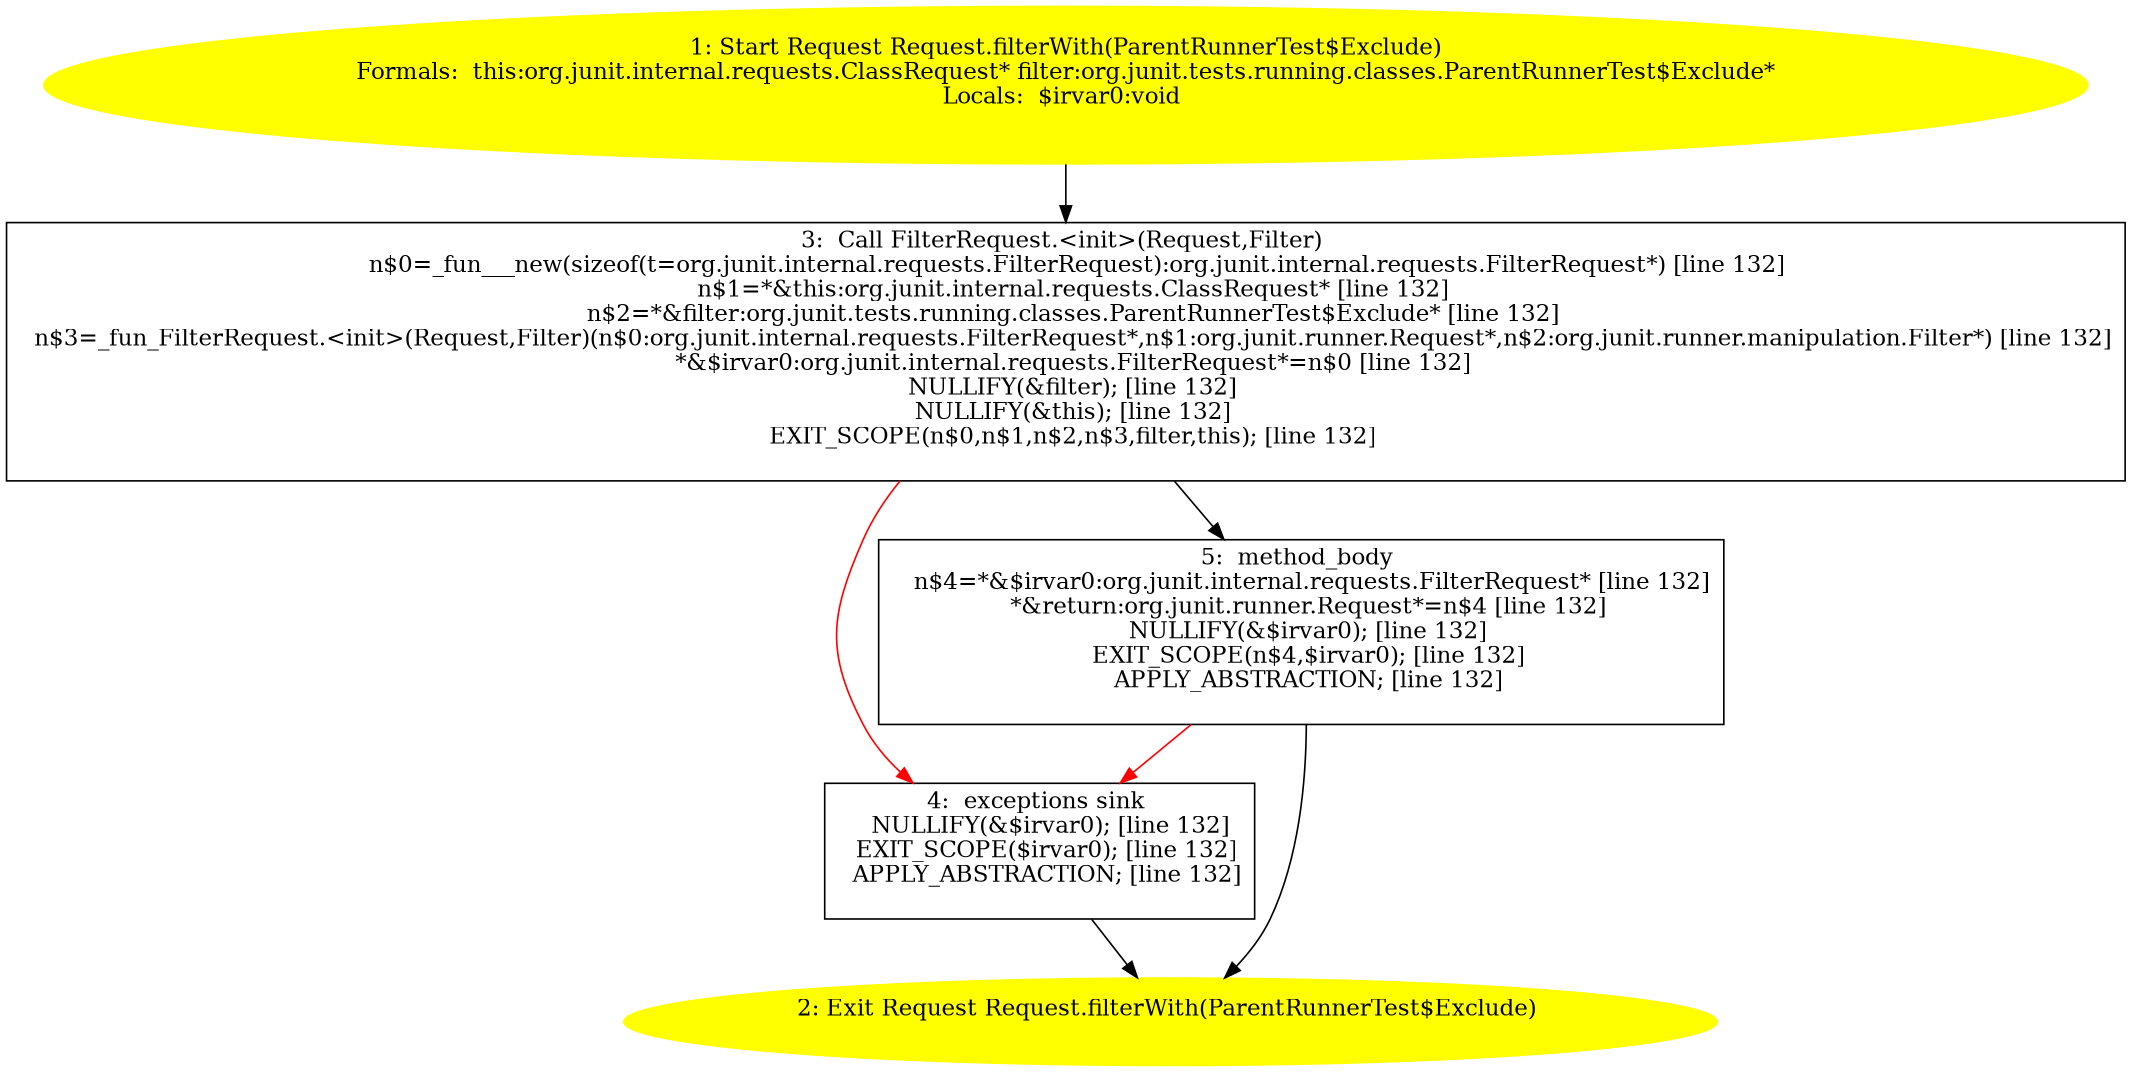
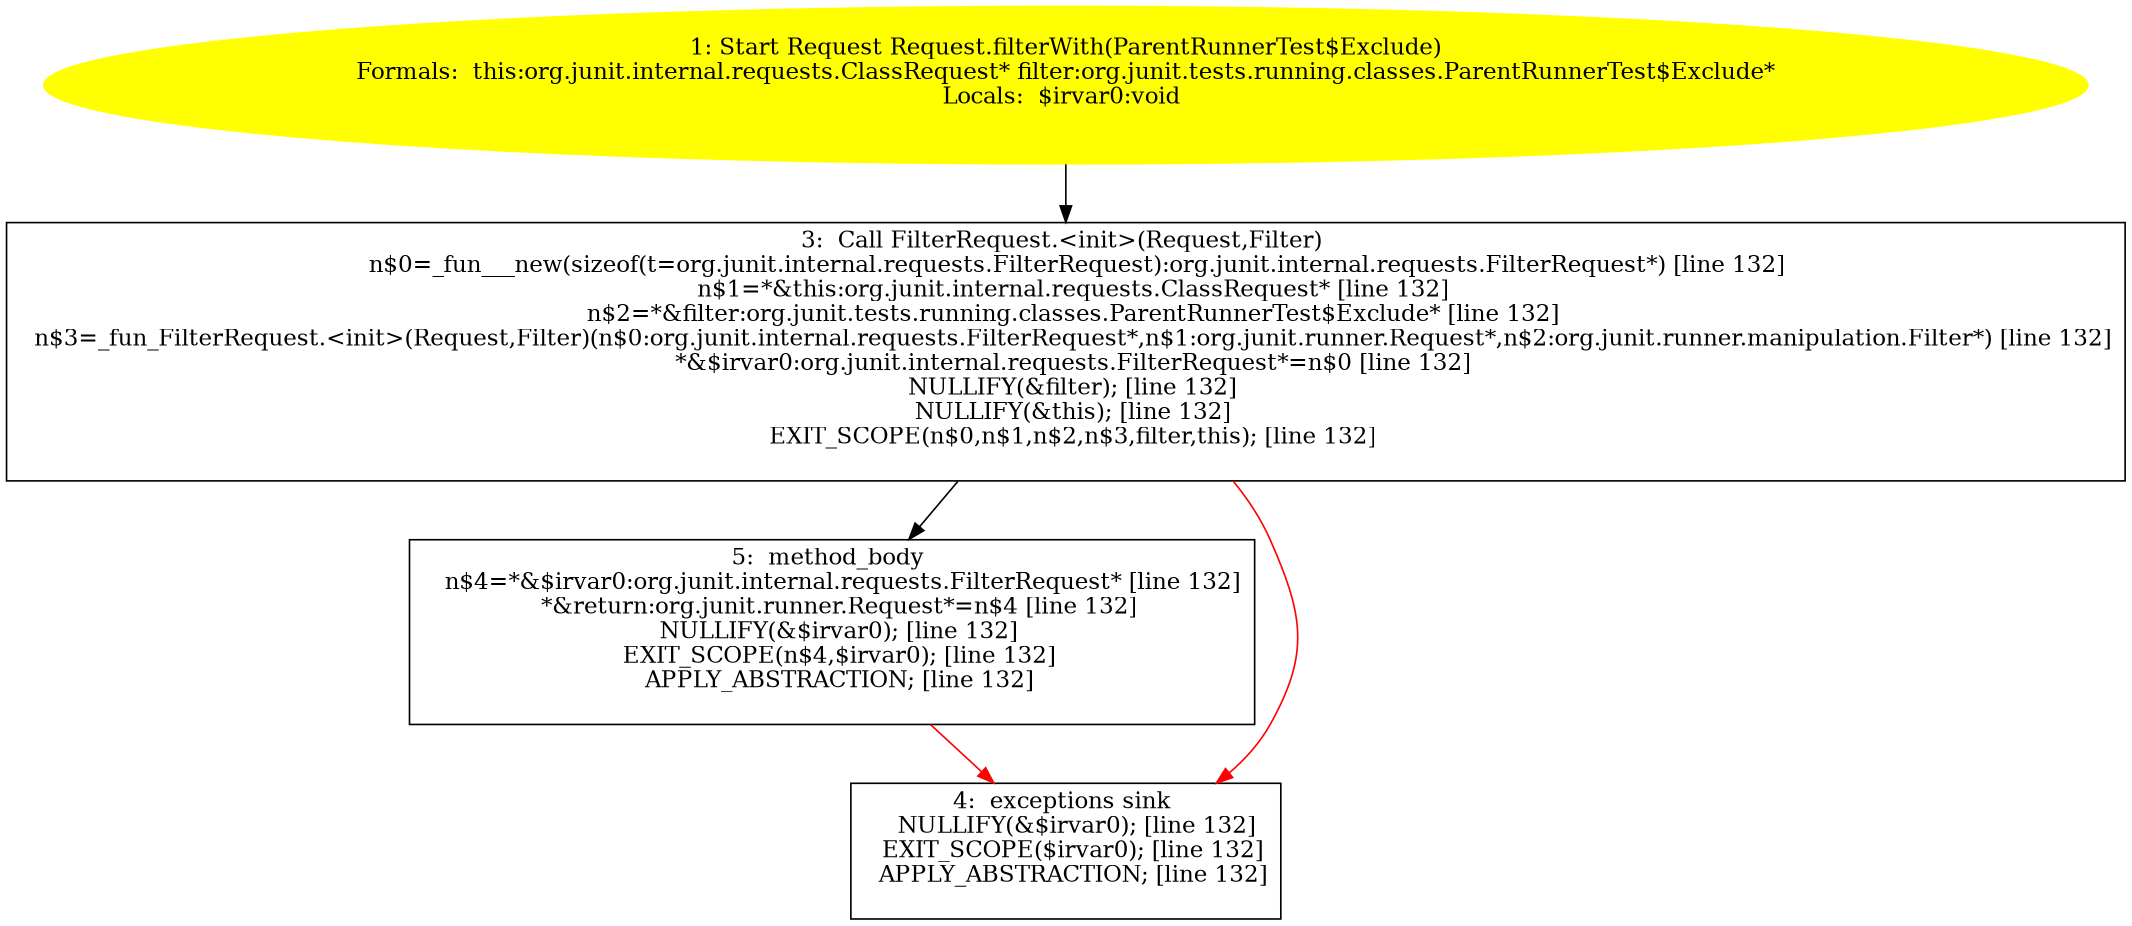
node "2: Exit Request Request.filterWith(ParentRunnerTest$Exclude)": removed
